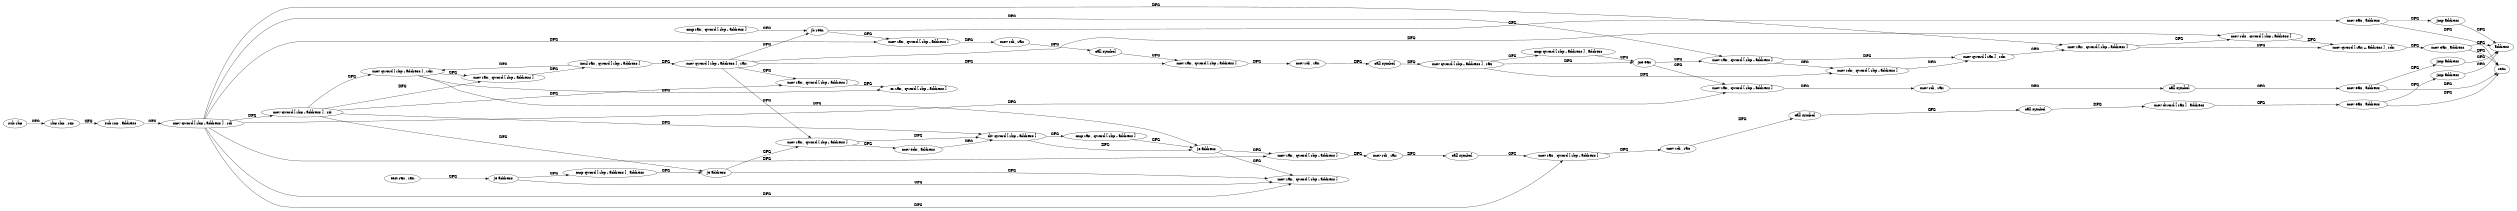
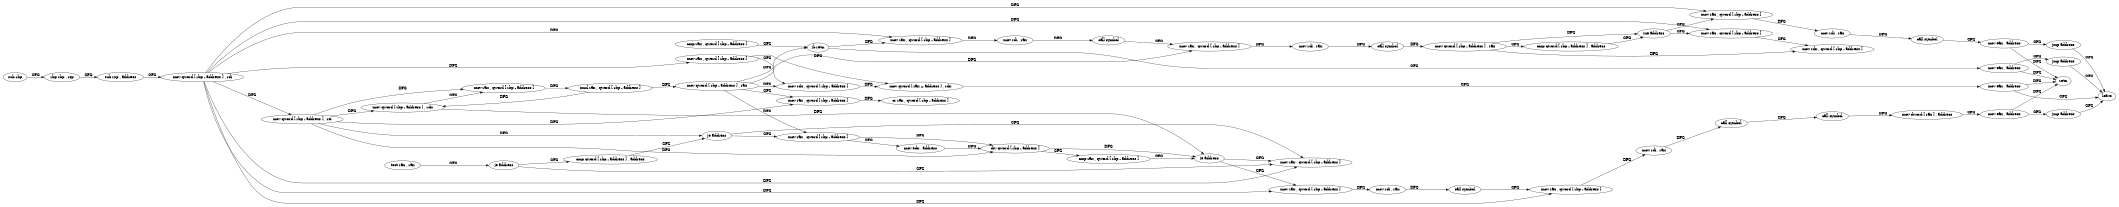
node "address": label "address" -> "leave"
node "mov qword [ rax ] , rdx": removed
node "jne eax": label "jne eax" -> "jne address"
edge "mov qword [ rbp - address ] , rsi" -> "mov qword [ rbp - address ] , rdx": label "CFG" -> "DFG"
edge "mov qword [ rbp - address ] , rdx" -> "or rax , qword [ rbp - address ]": removed, label "DFG"
